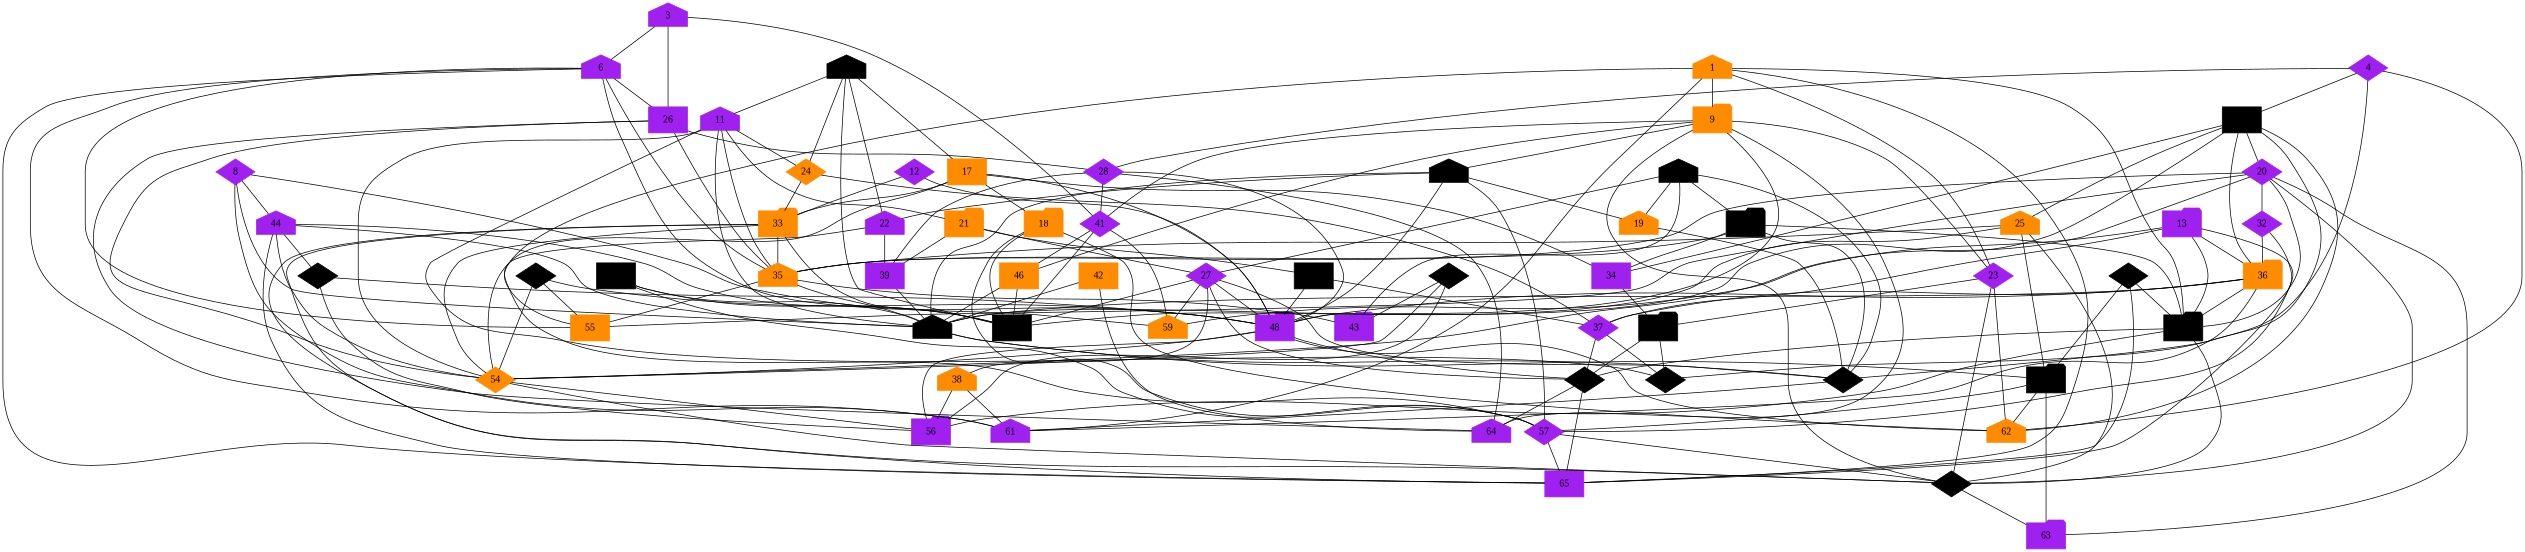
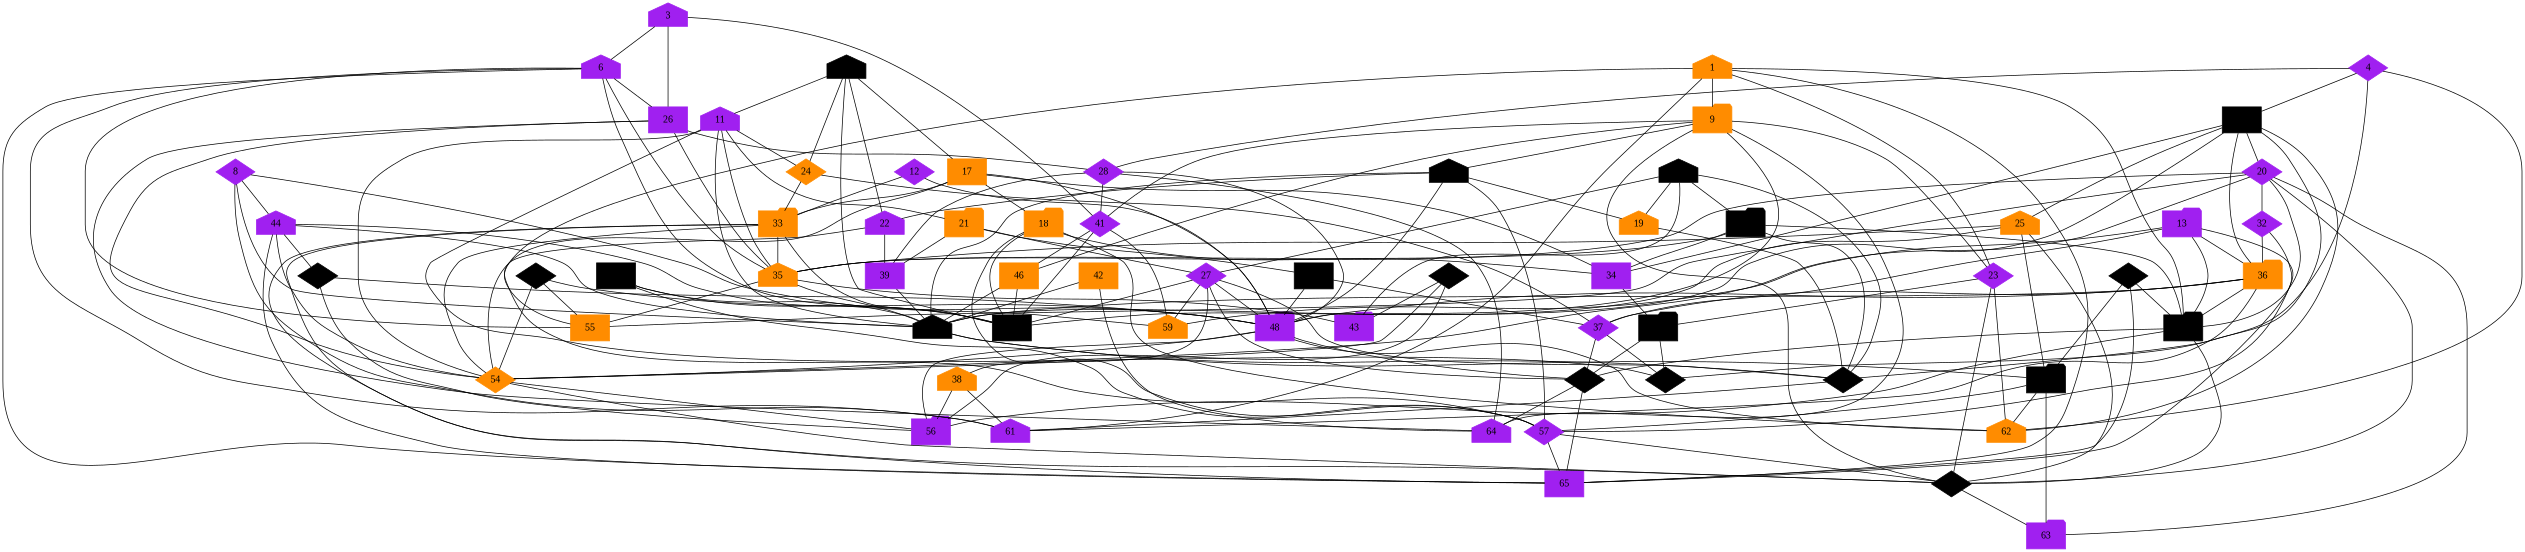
edge "18" -- "34": added
